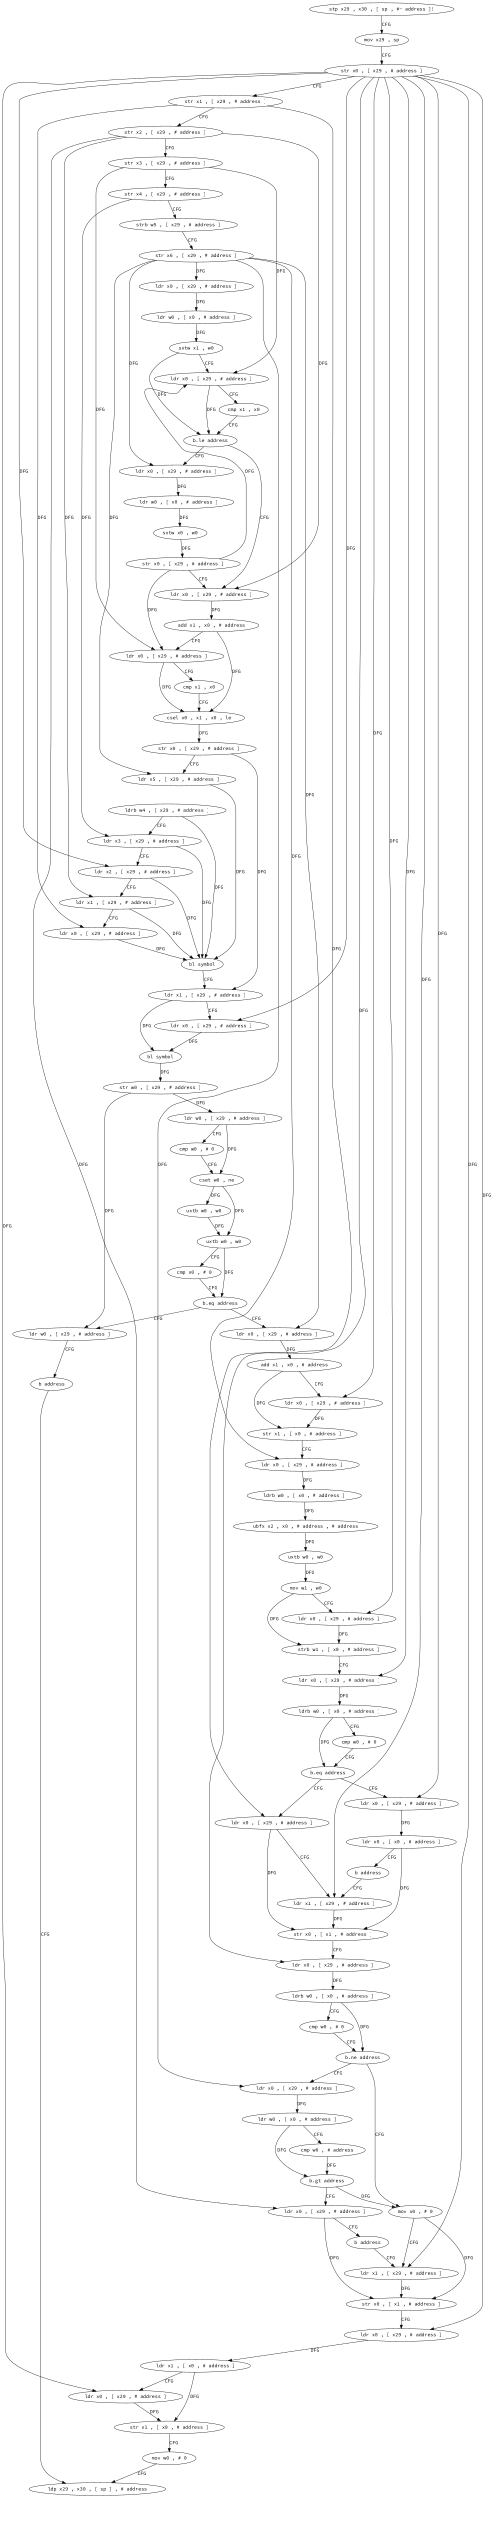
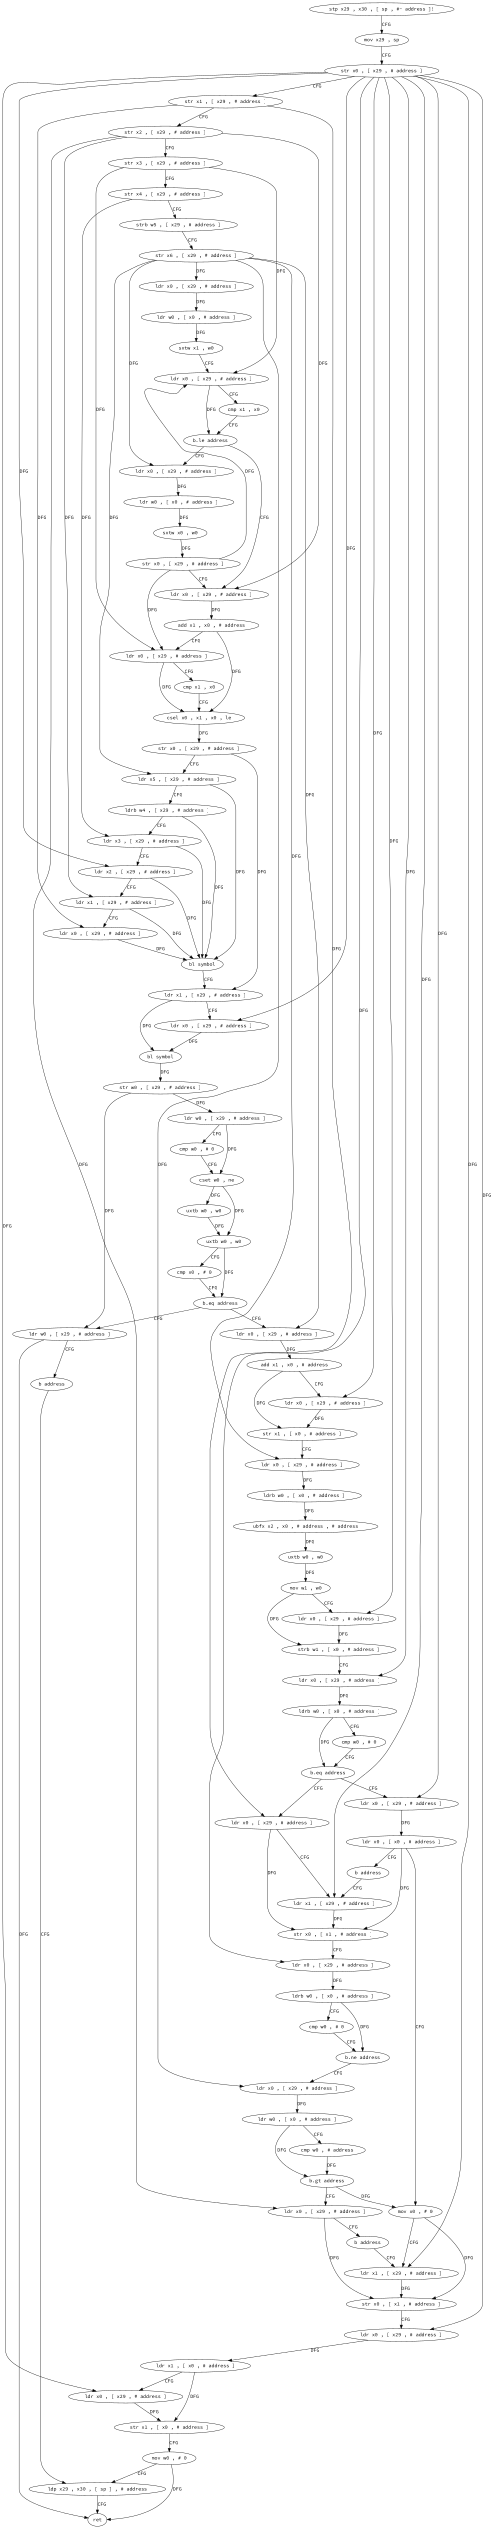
edge "sxtw x1 , w0" -> "b.le address": removed, label "DFG"
edge "ldr x5 , [ x29 , # address ]" -> "ldrb w4 , [ x29 , # address ]": added, label "CFG"
edge "b.ne address" -> "mov x0 , # 0": now "ldr x0 , [ x0 , # address ]" -> "mov x0 , # 0"
node "ret": added
